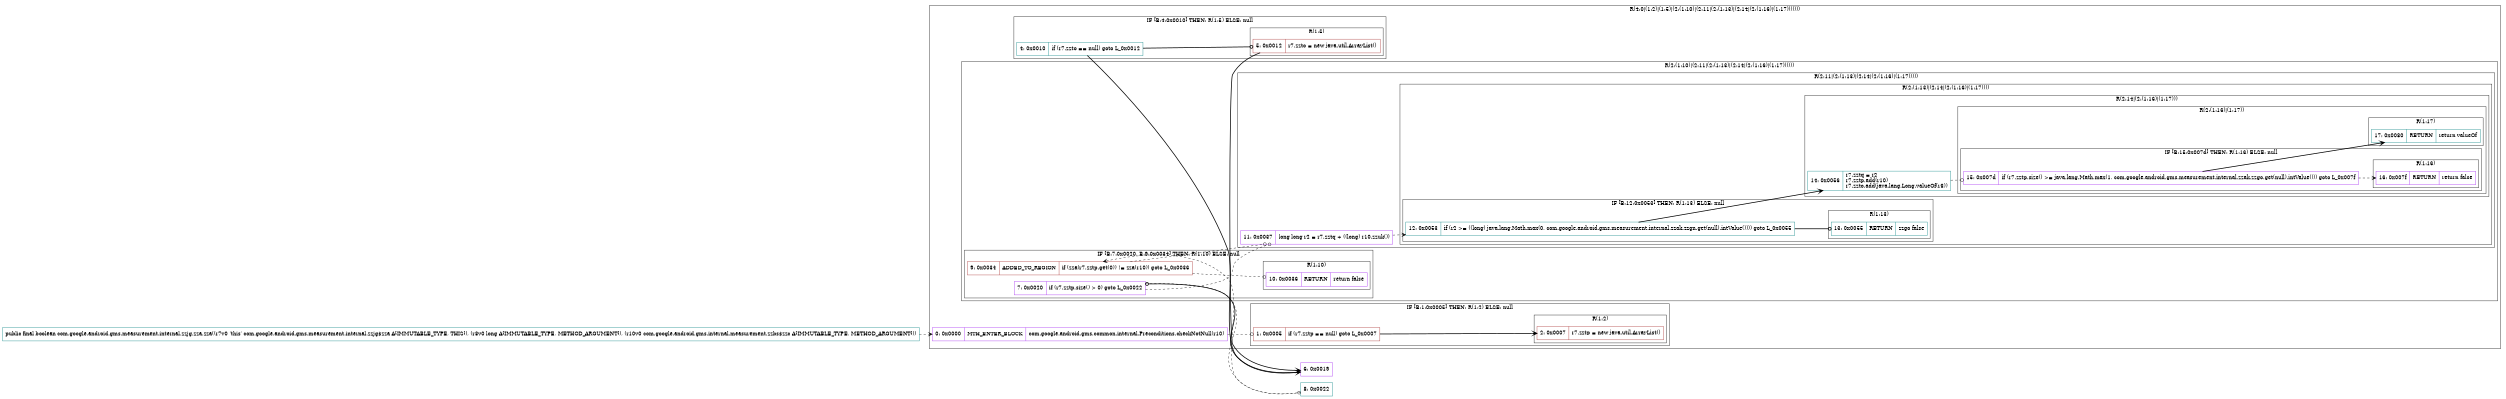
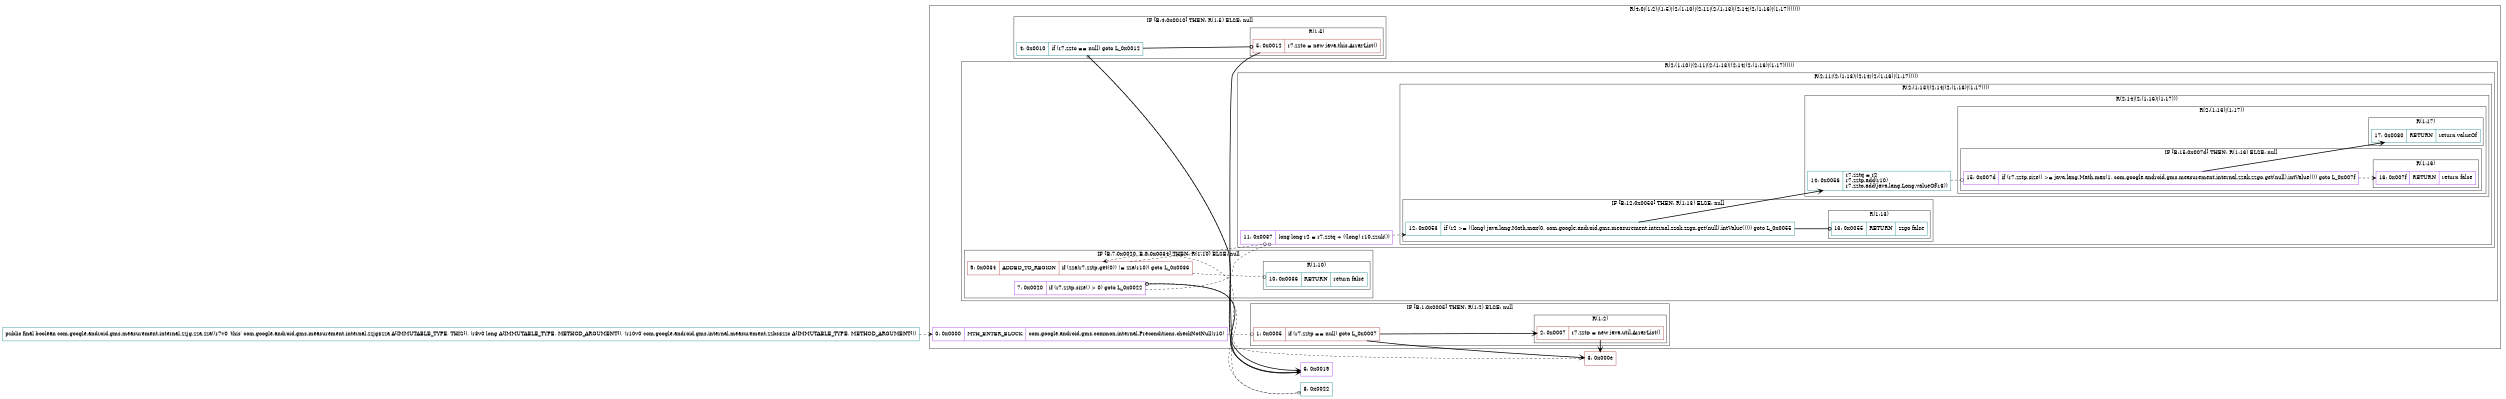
node "5: 0x0012": text "r7.zzto = new java.util.ArrayList()" -> "r7.zzto = new java.this.ArrayList()"
node "10: 0x0036": color purple -> teal
node "3: 0x000e": added
